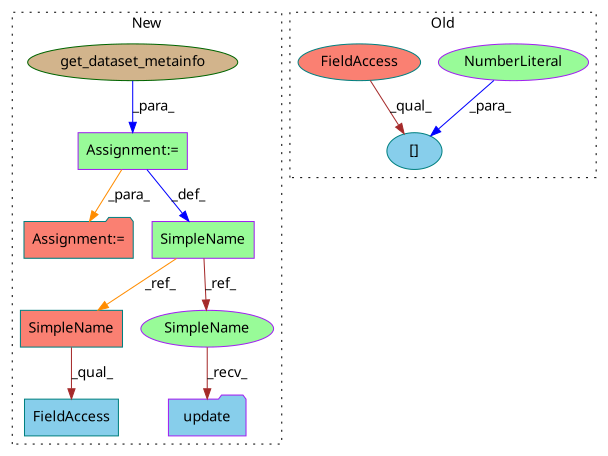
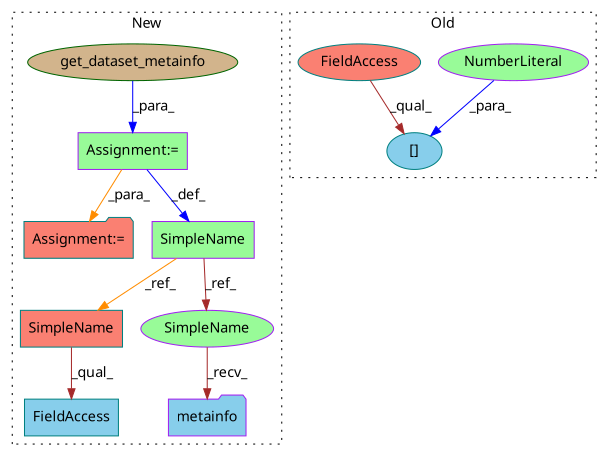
node "update": label "update" -> "metainfo"
